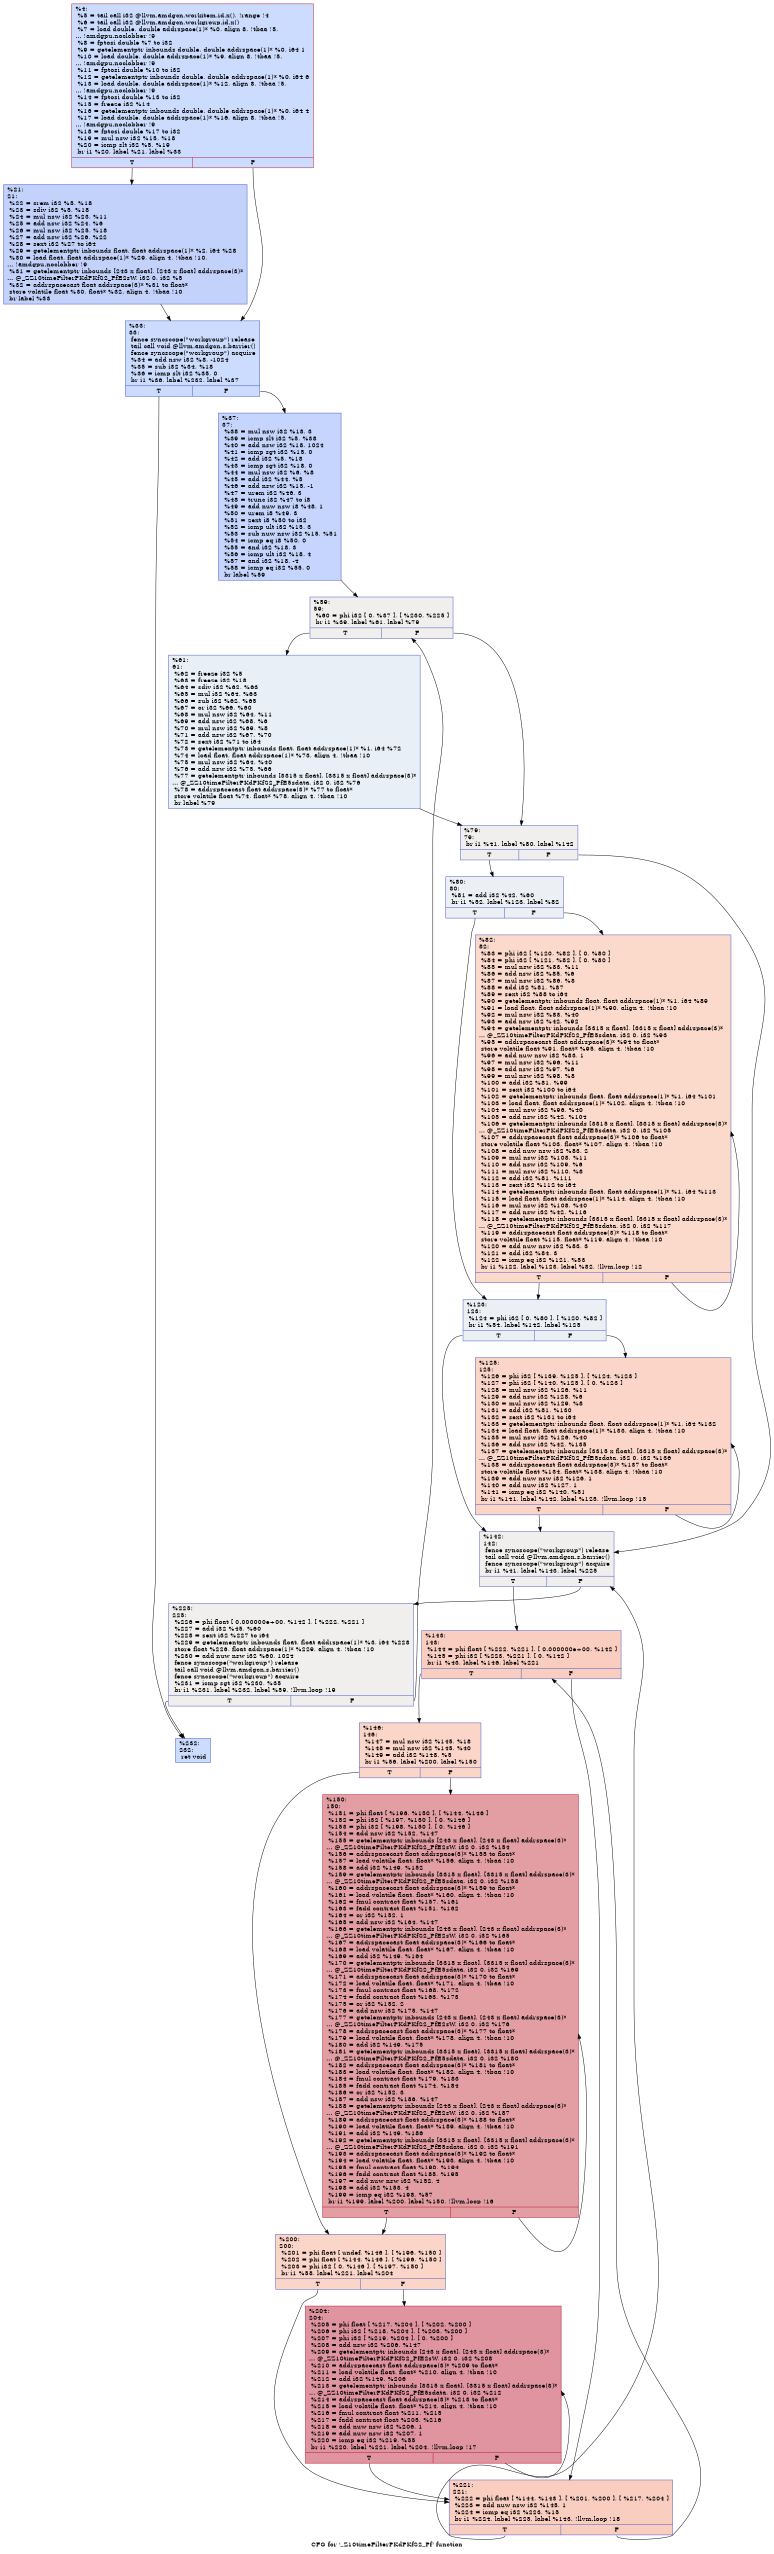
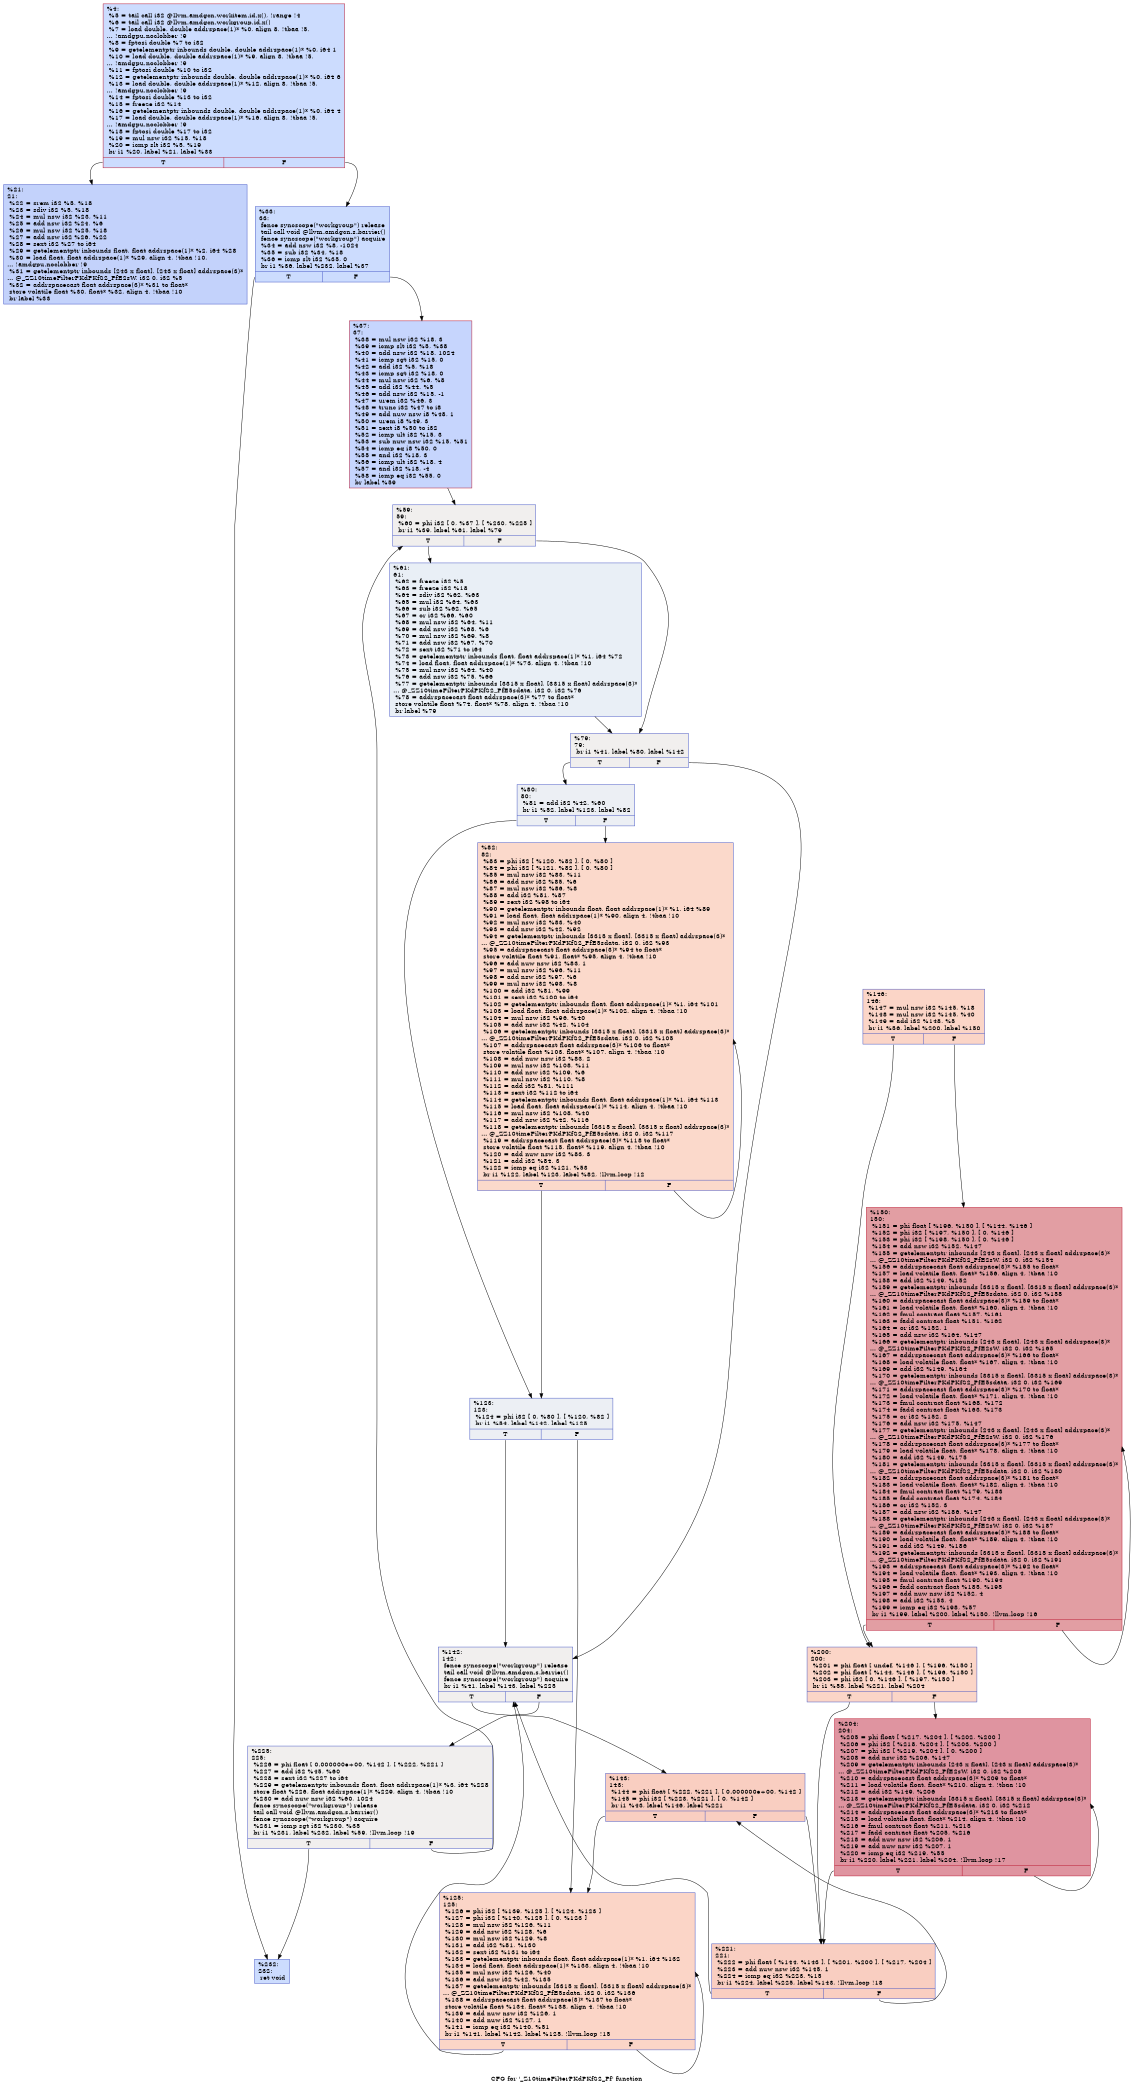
edge "%21:" -> "%33:": removed
node "%37:": color #3d50c3ff -> #b70d28ff
node "%82:": text "%89 = sext i32 %88 to i64" -> "%89 = sext i32 %98 to i64"
edge "%143:" -> "%146:": now "%143:" -> "%125:"
